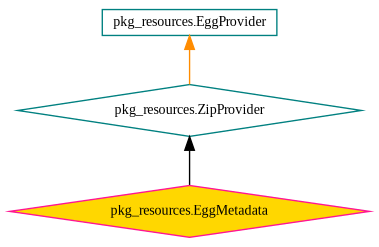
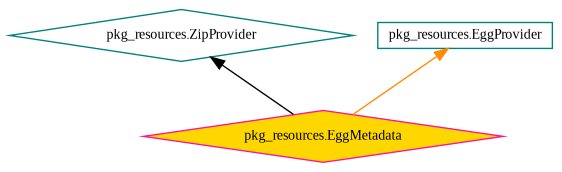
edge "pkg_resources.ZipProvider" -> "pkg_resources.EggProvider": now "pkg_resources.EggMetadata" -> "pkg_resources.EggProvider"
